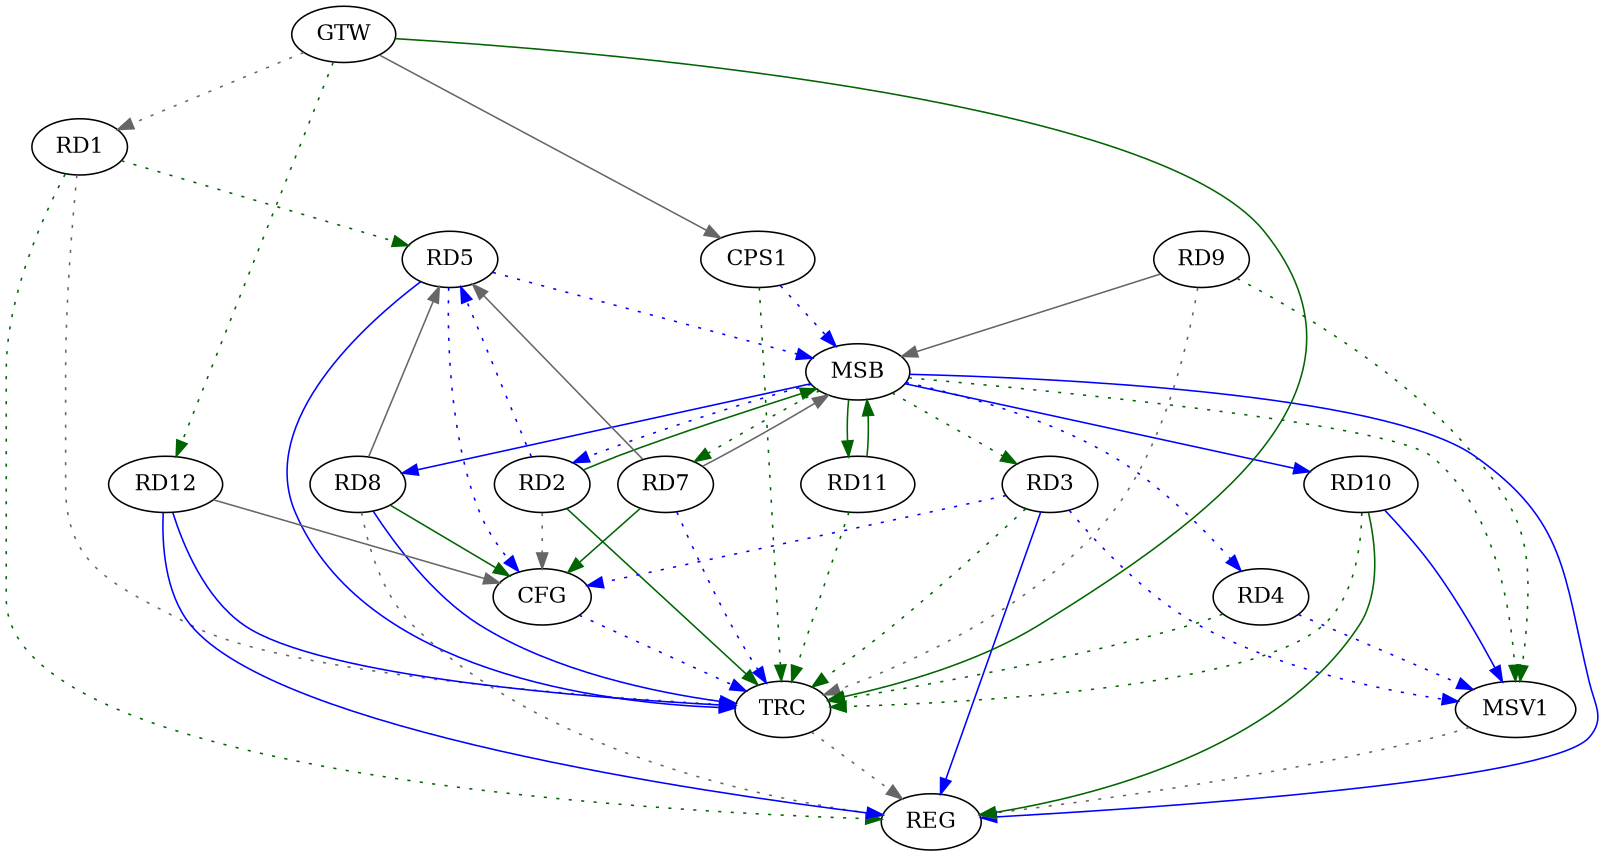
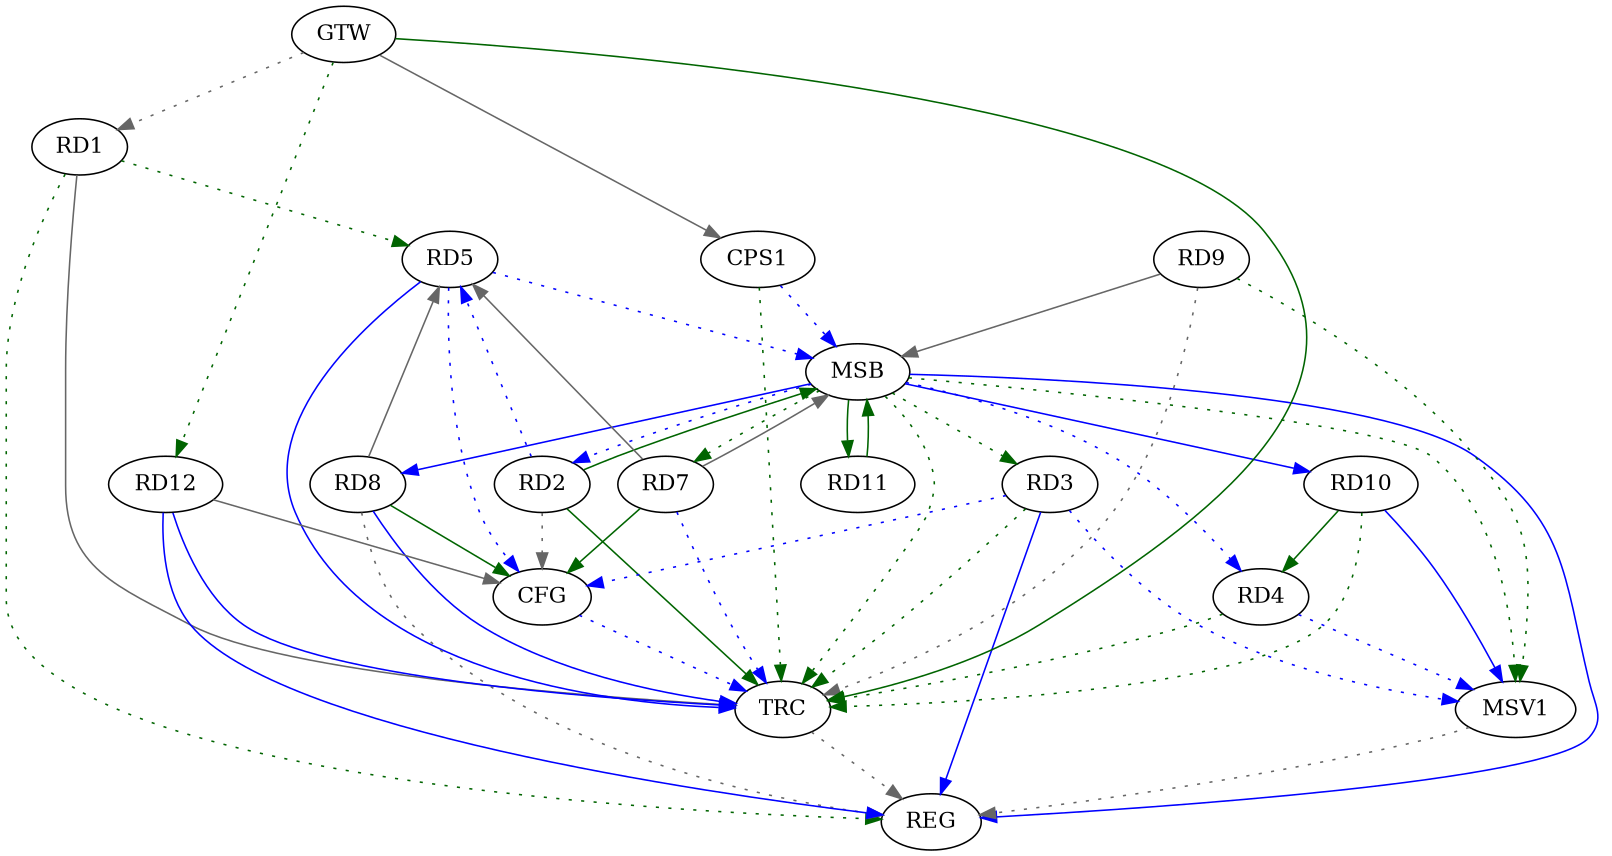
edge "RD11" -> "TRC": now "MSB" -> "TRC"
edge "RD1" -> "TRC": style dotted -> solid
edge "RD10" -> "REG": now "RD10" -> "RD4"
